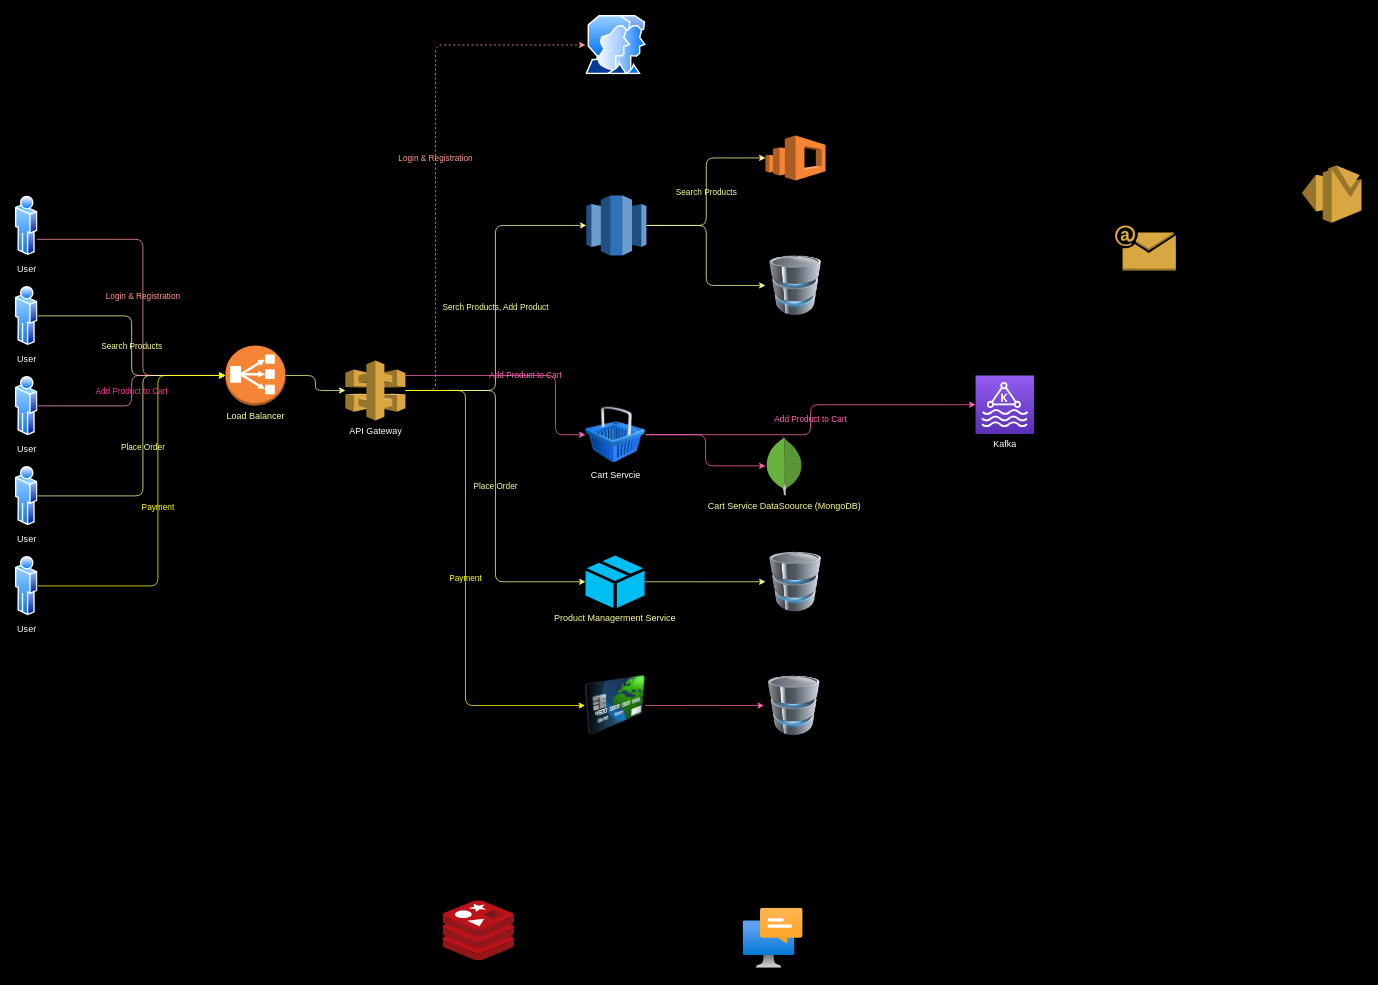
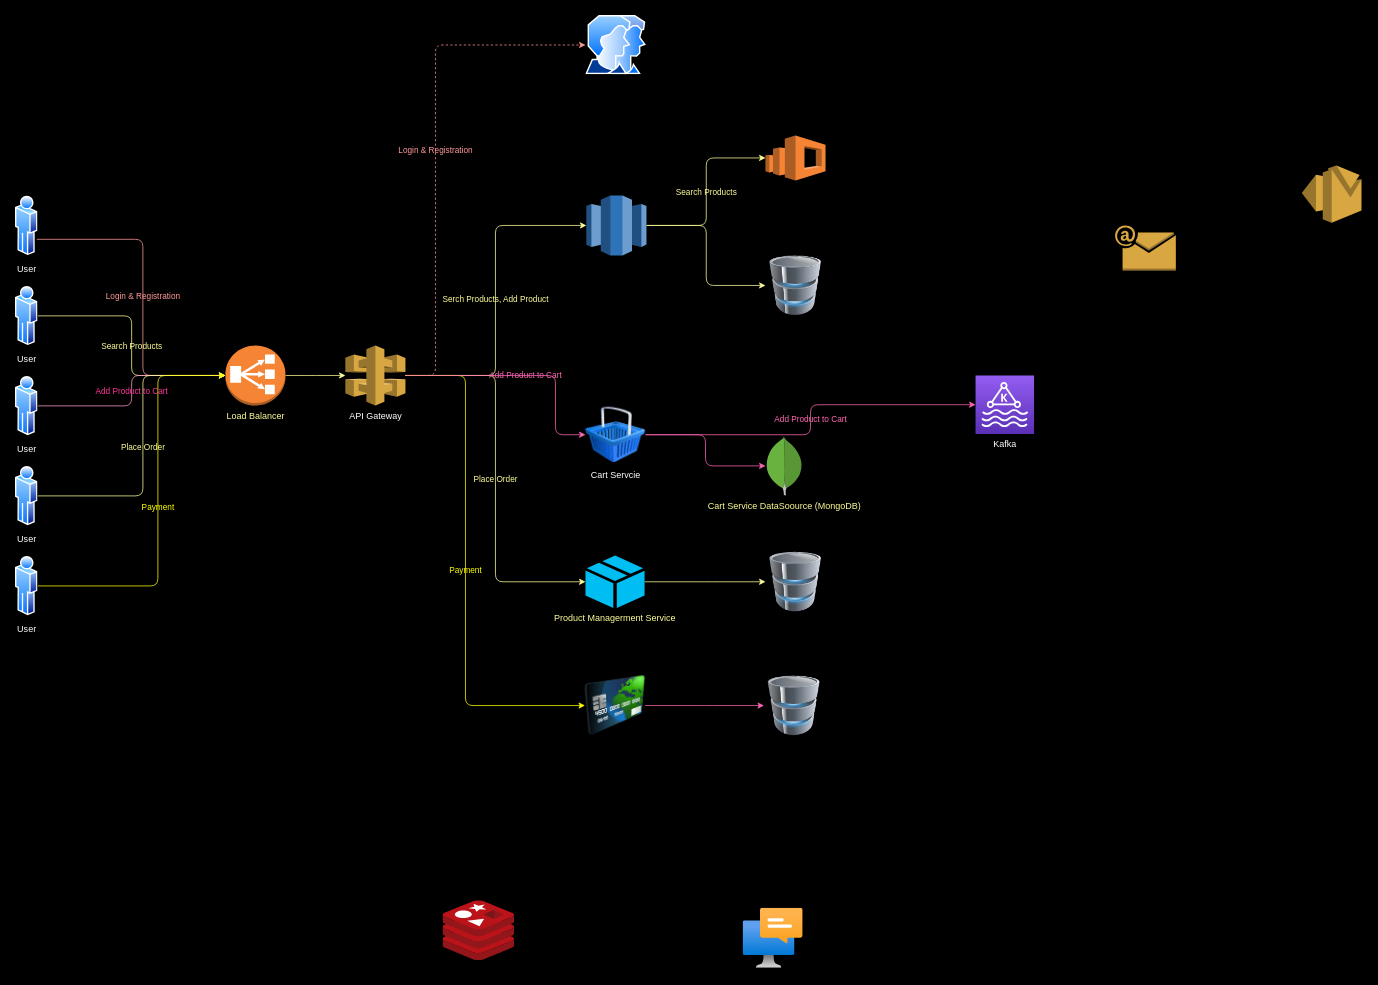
node "API Gateway": moved (375, 390) -> (375, 375)
